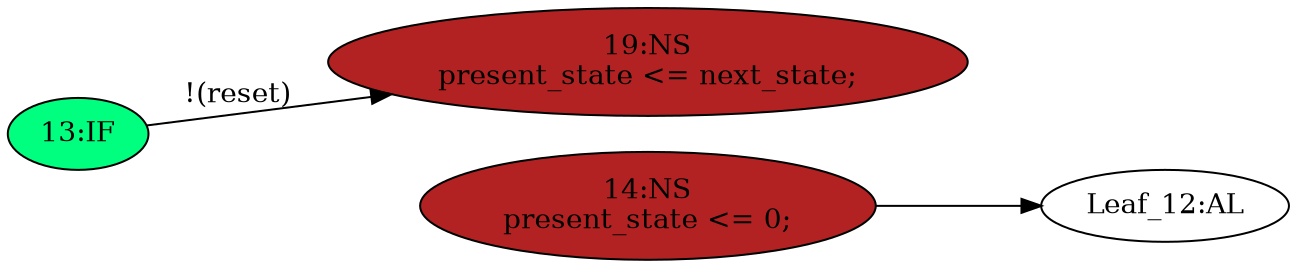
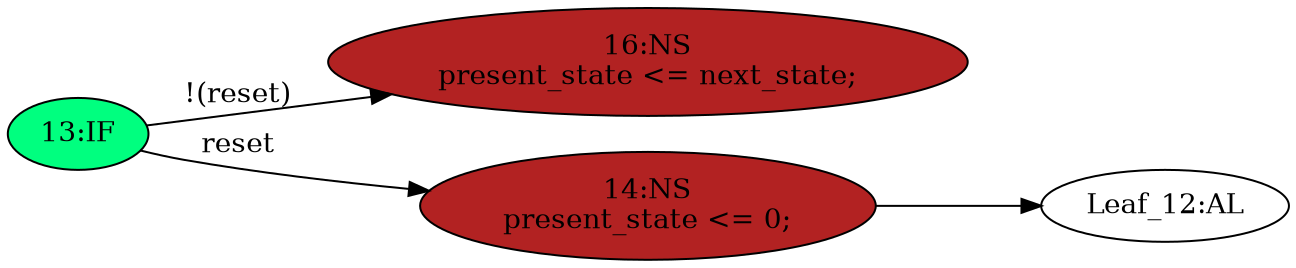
node "19:NS present_state <= next_state;": label "19:NS present_state <= next_state;" -> "16:NS present_state <= next_state;"
edge "13:IF" -> "14:NS present_state <= 0;": added, label "reset"
